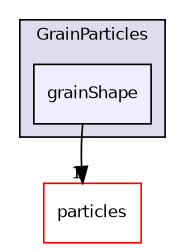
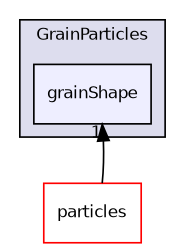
edge "grainShape" -> "particles": reversed
